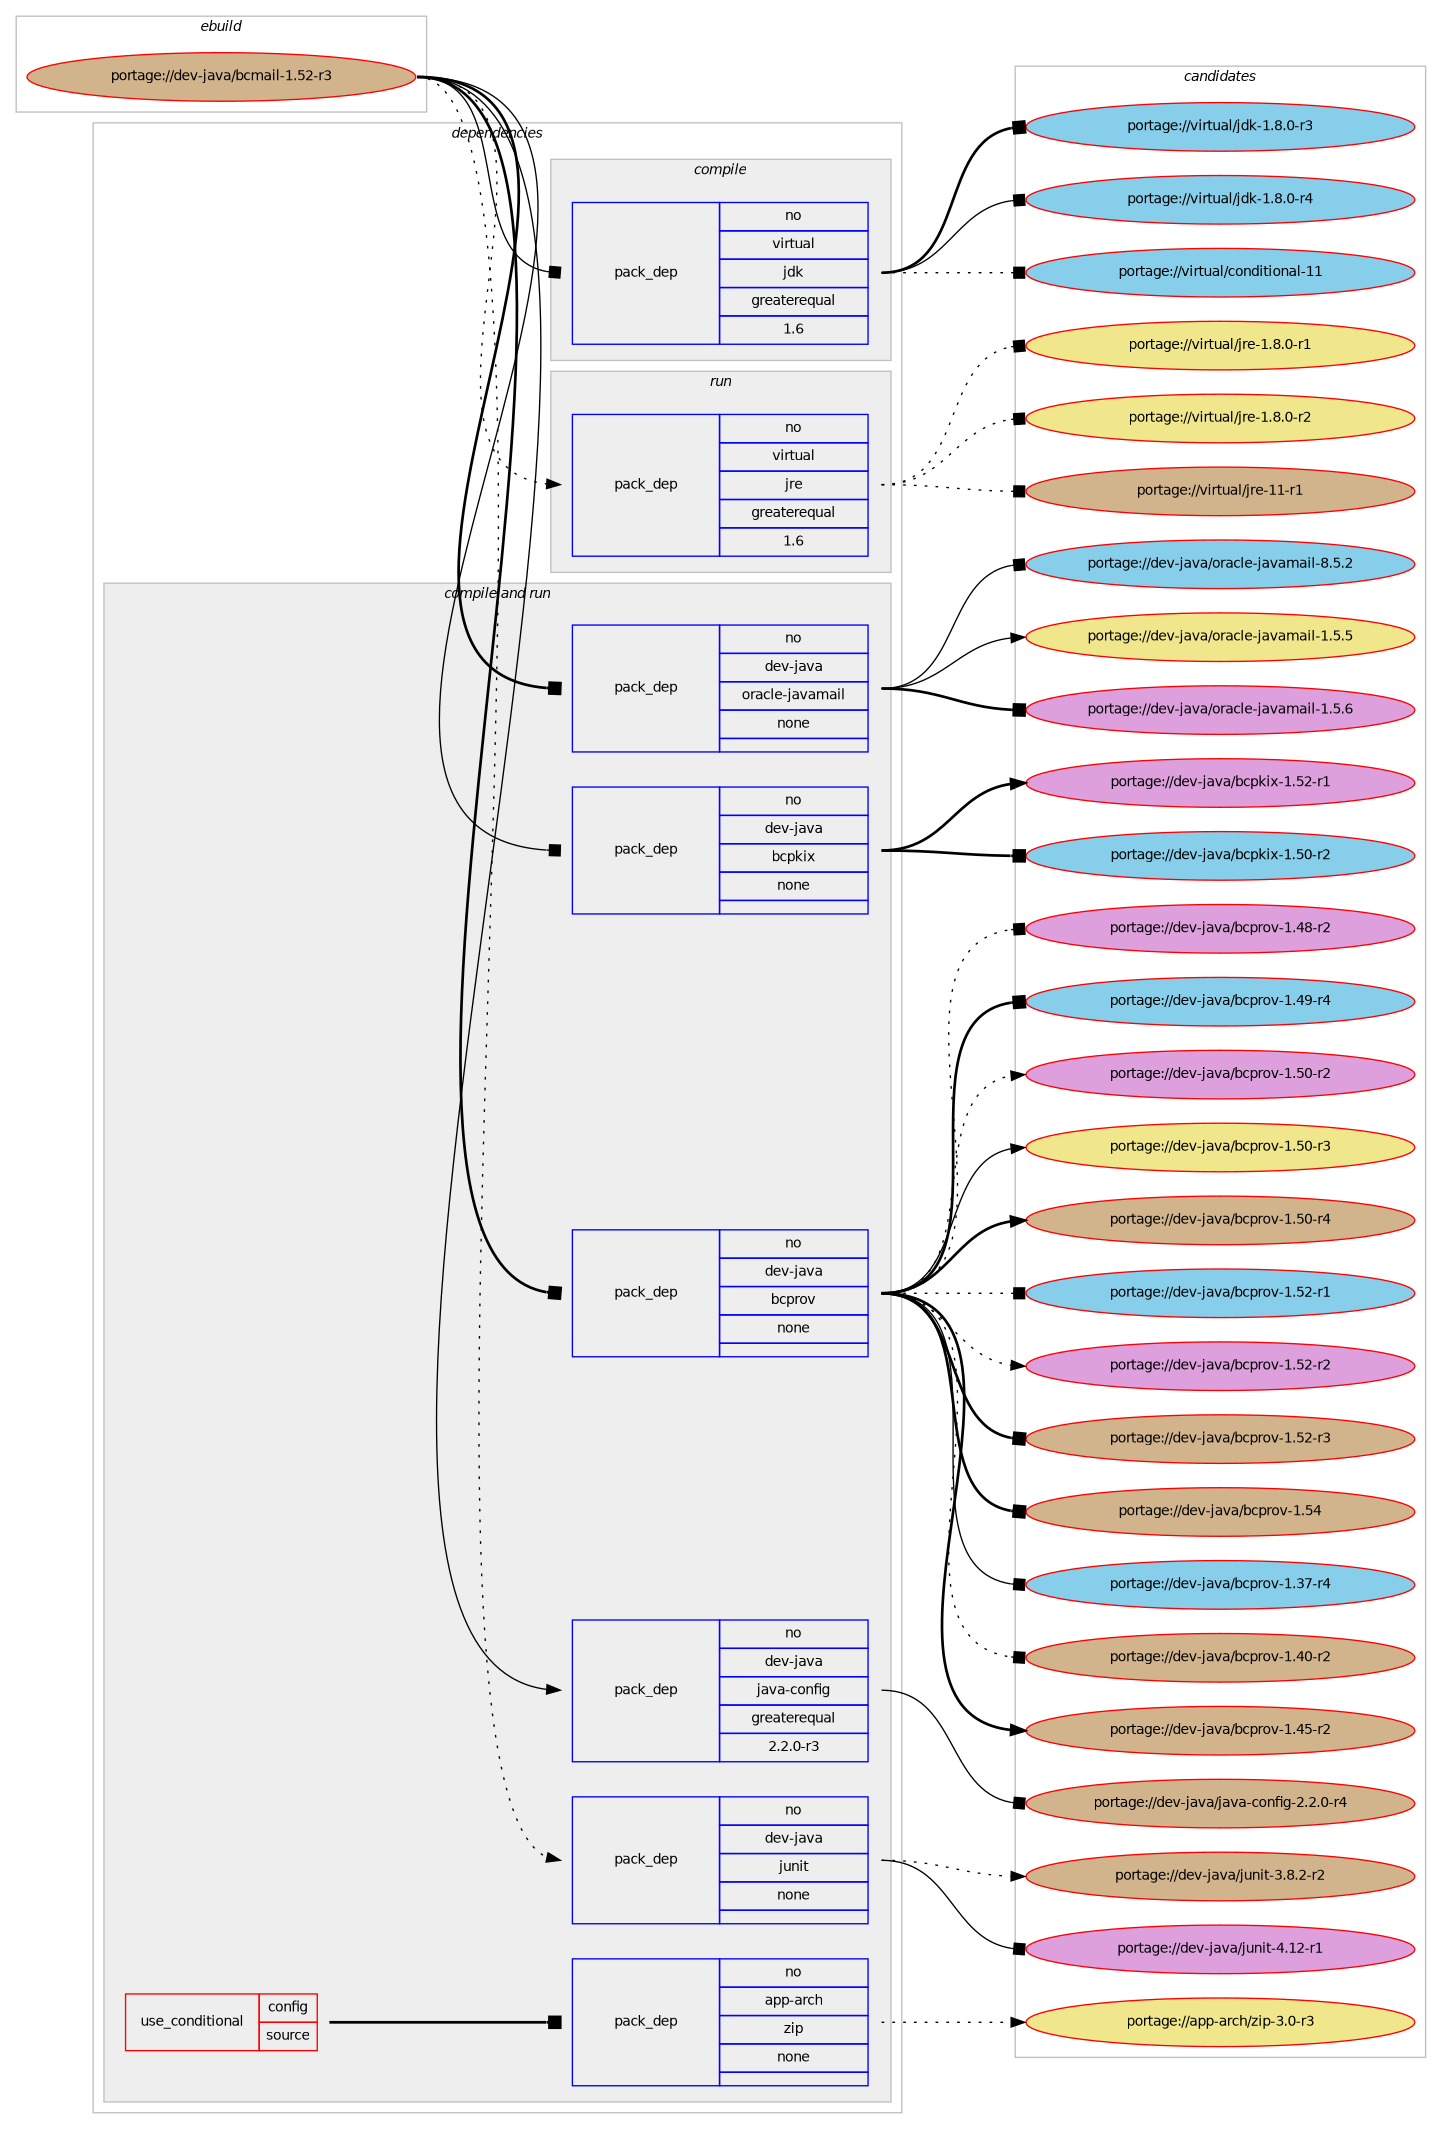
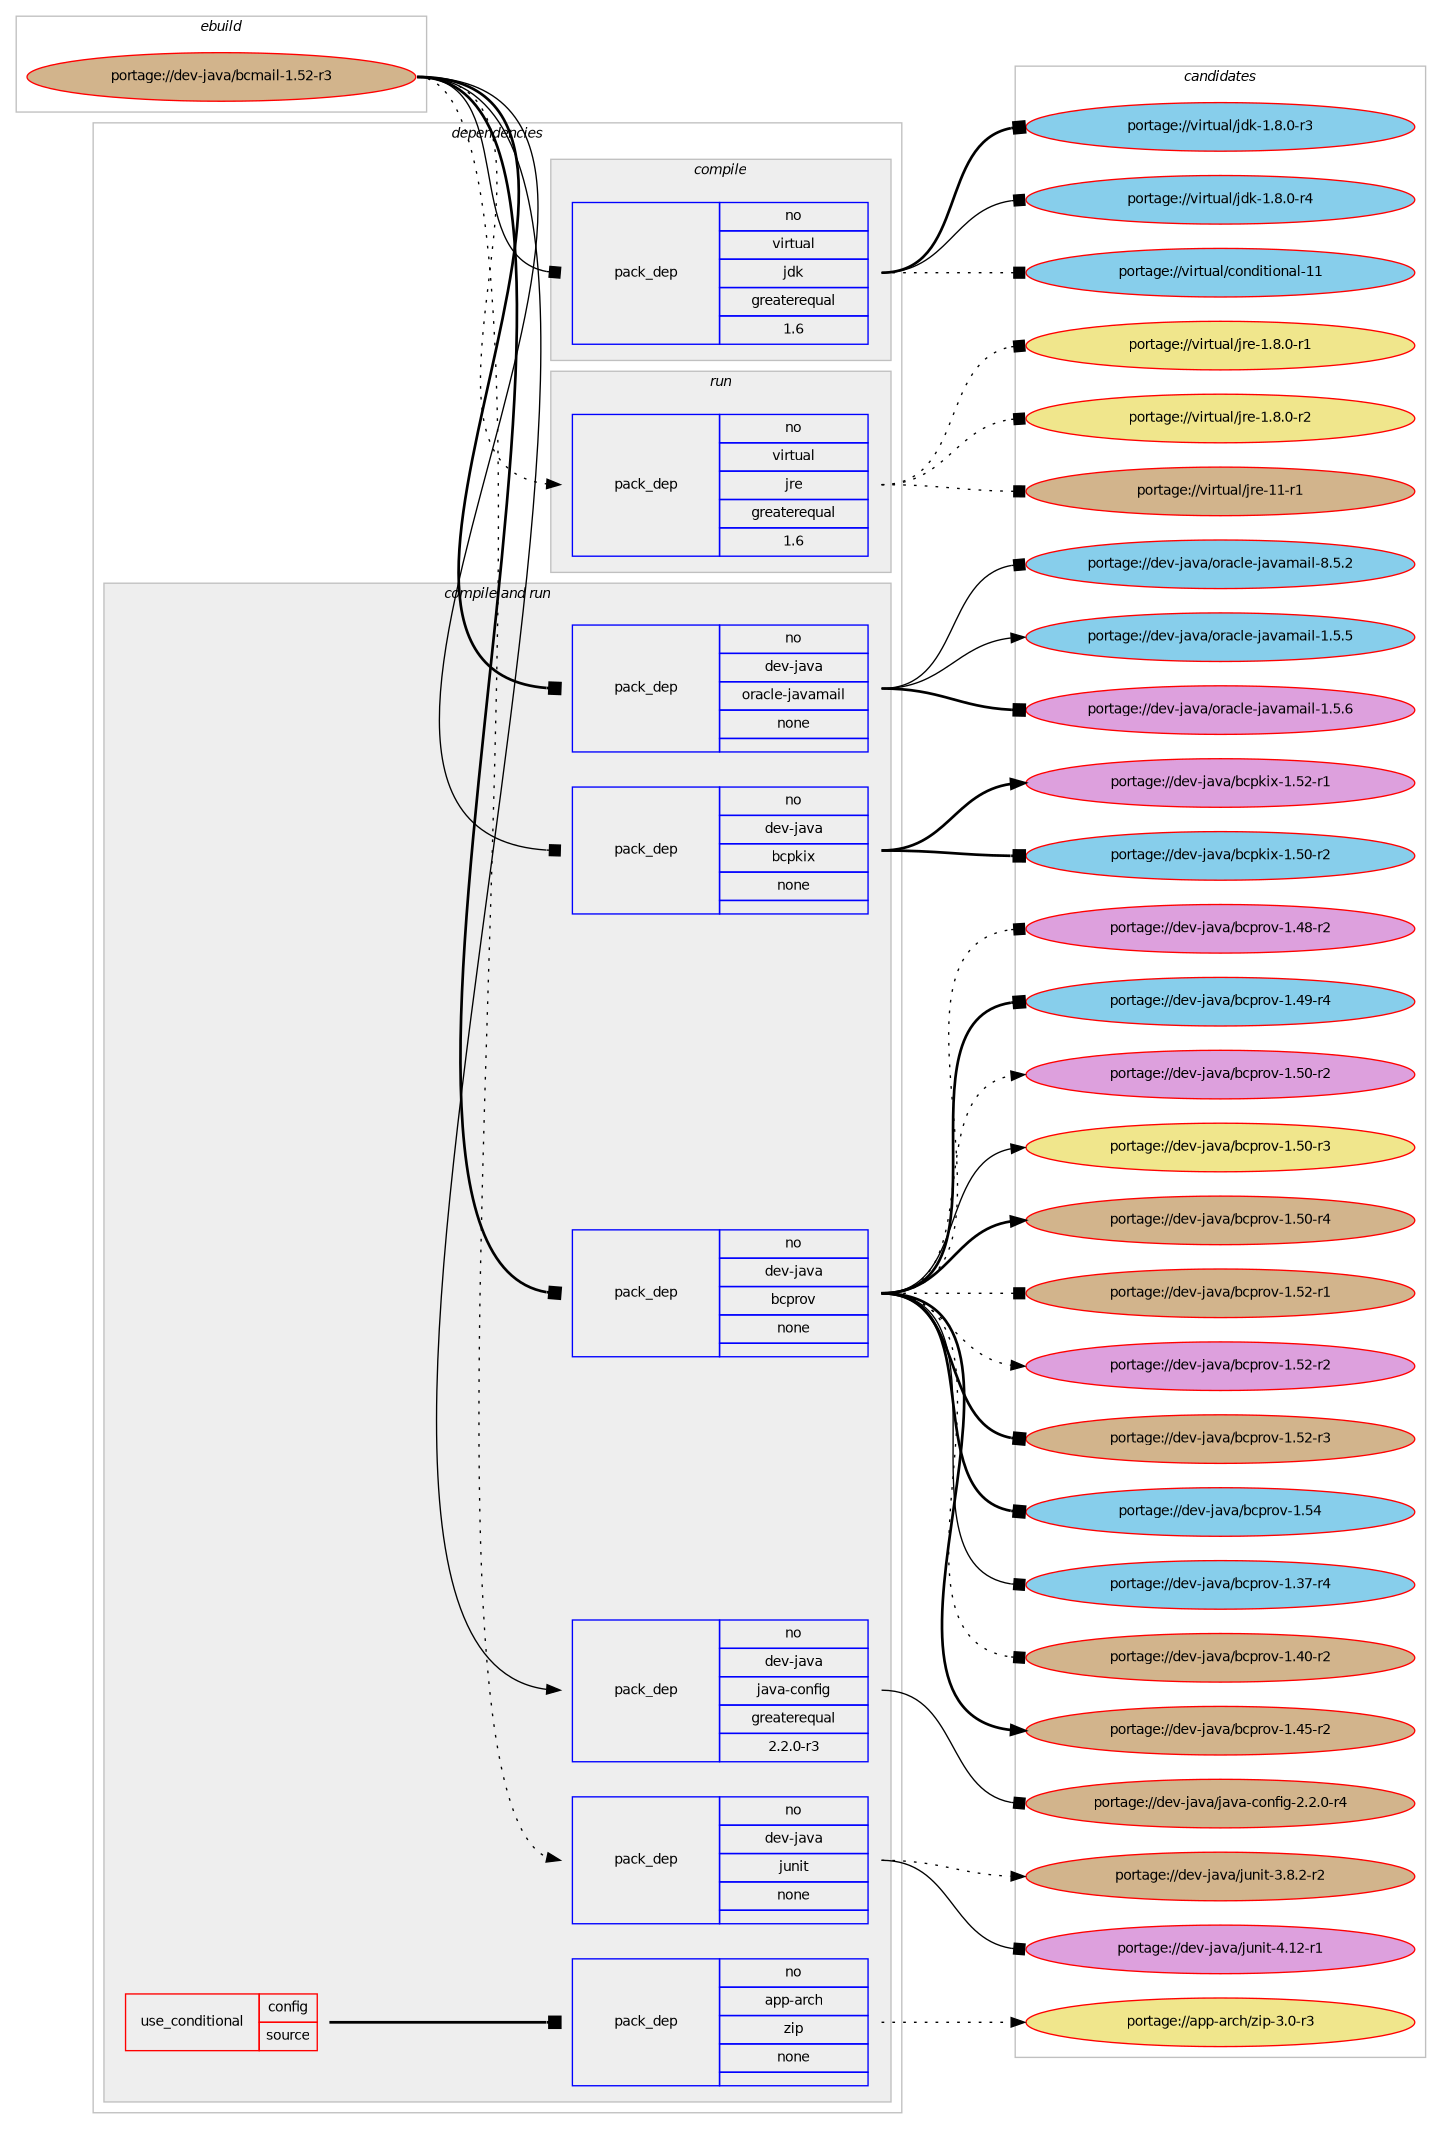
node "portage://dev-java/oracle-javamail-1.5.5": fillcolor khaki -> skyblue
node "portage://dev-java/bcprov-1.52-r1": fillcolor skyblue -> tan
node "portage://dev-java/bcprov-1.54": fillcolor tan -> skyblue
